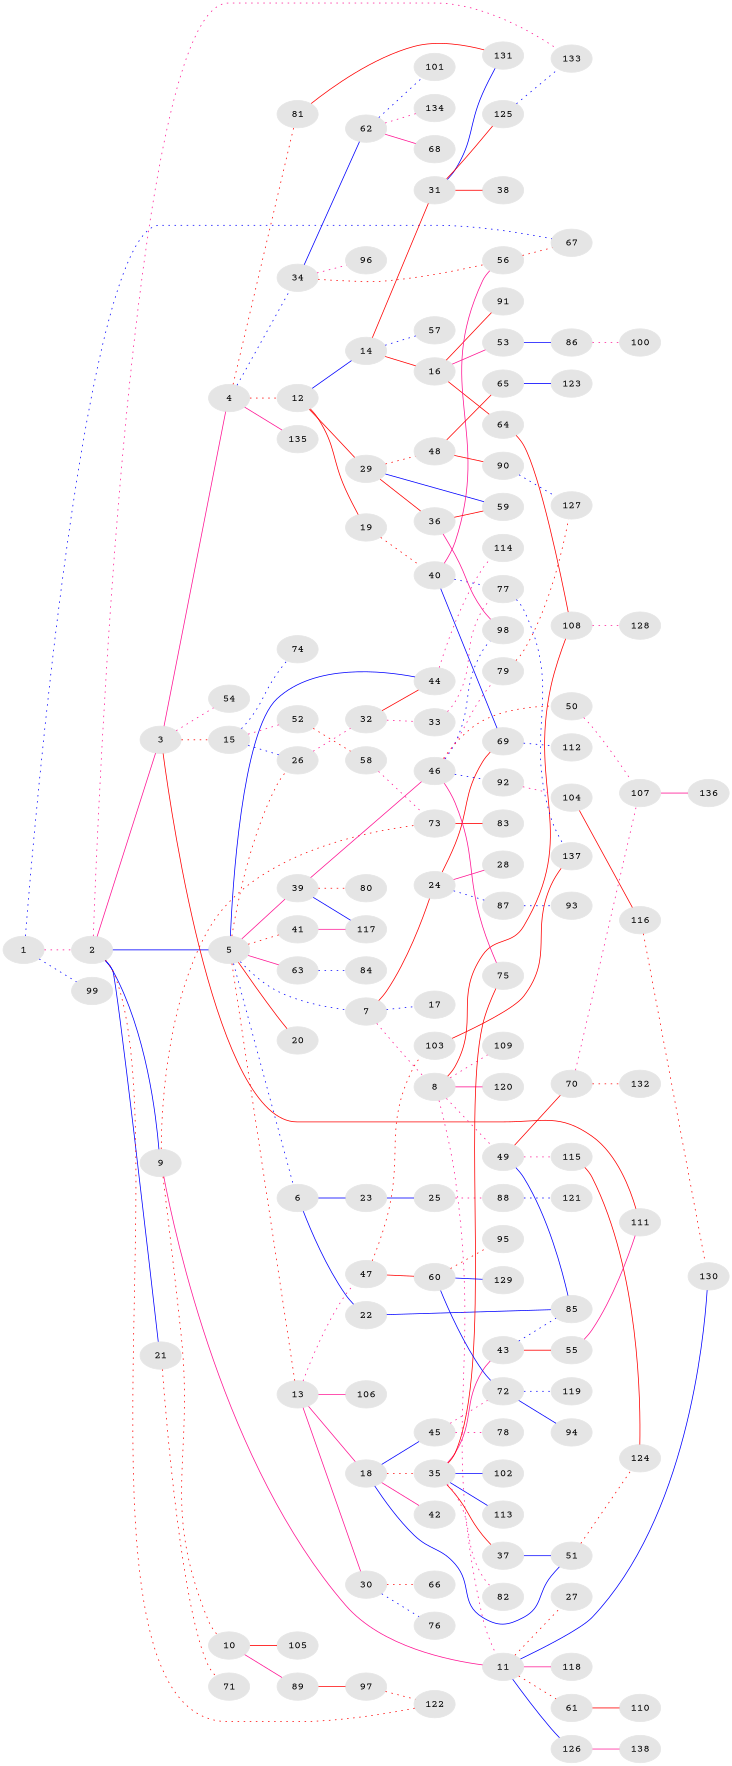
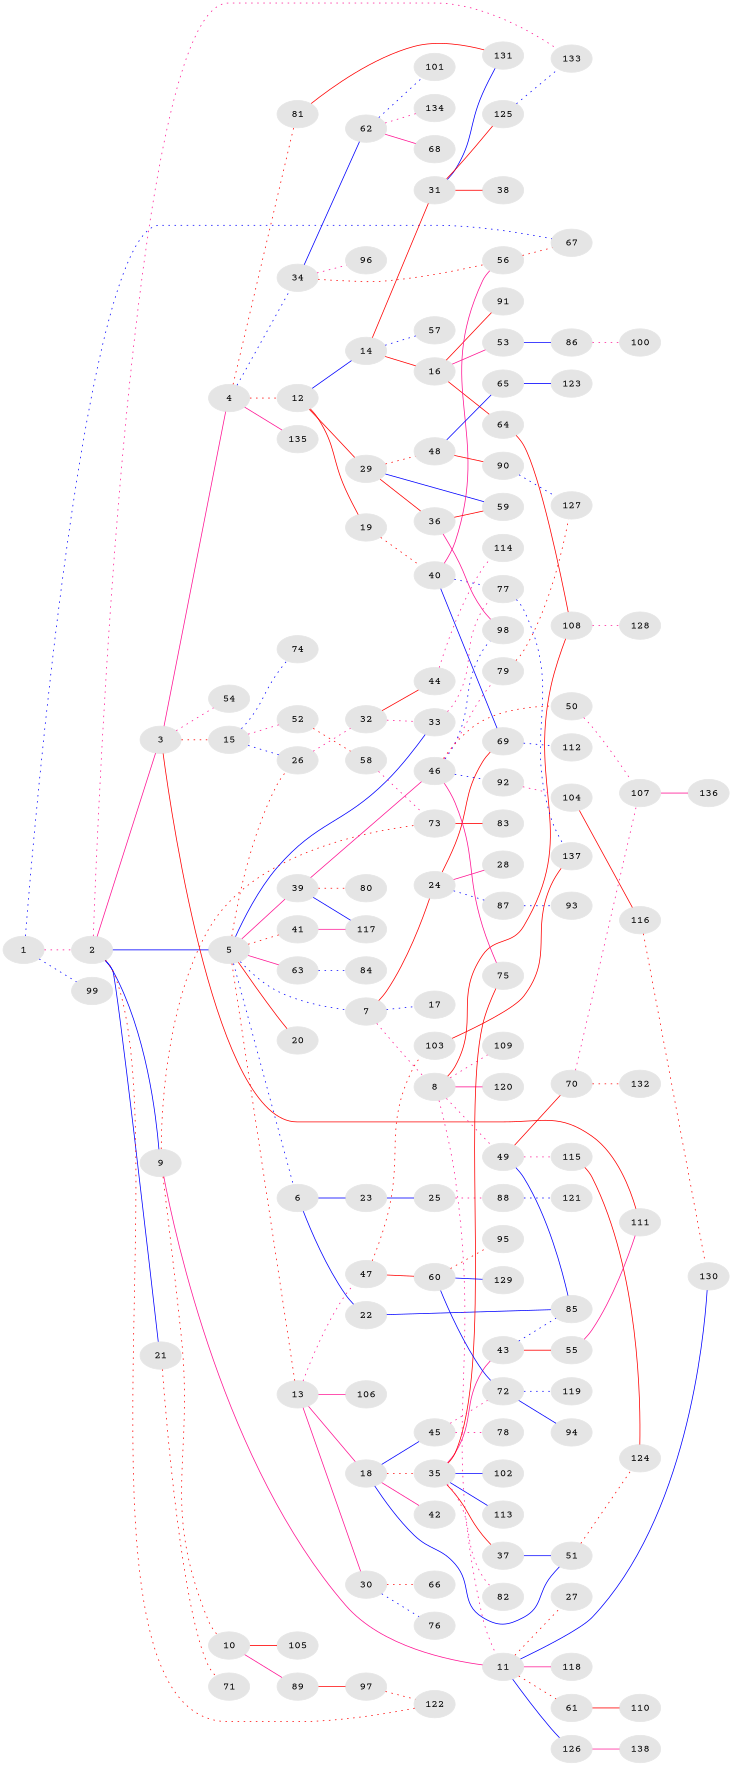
edge "65" -- "48": color red -> blue
edge "44" -- "5": now "33" -- "5"
